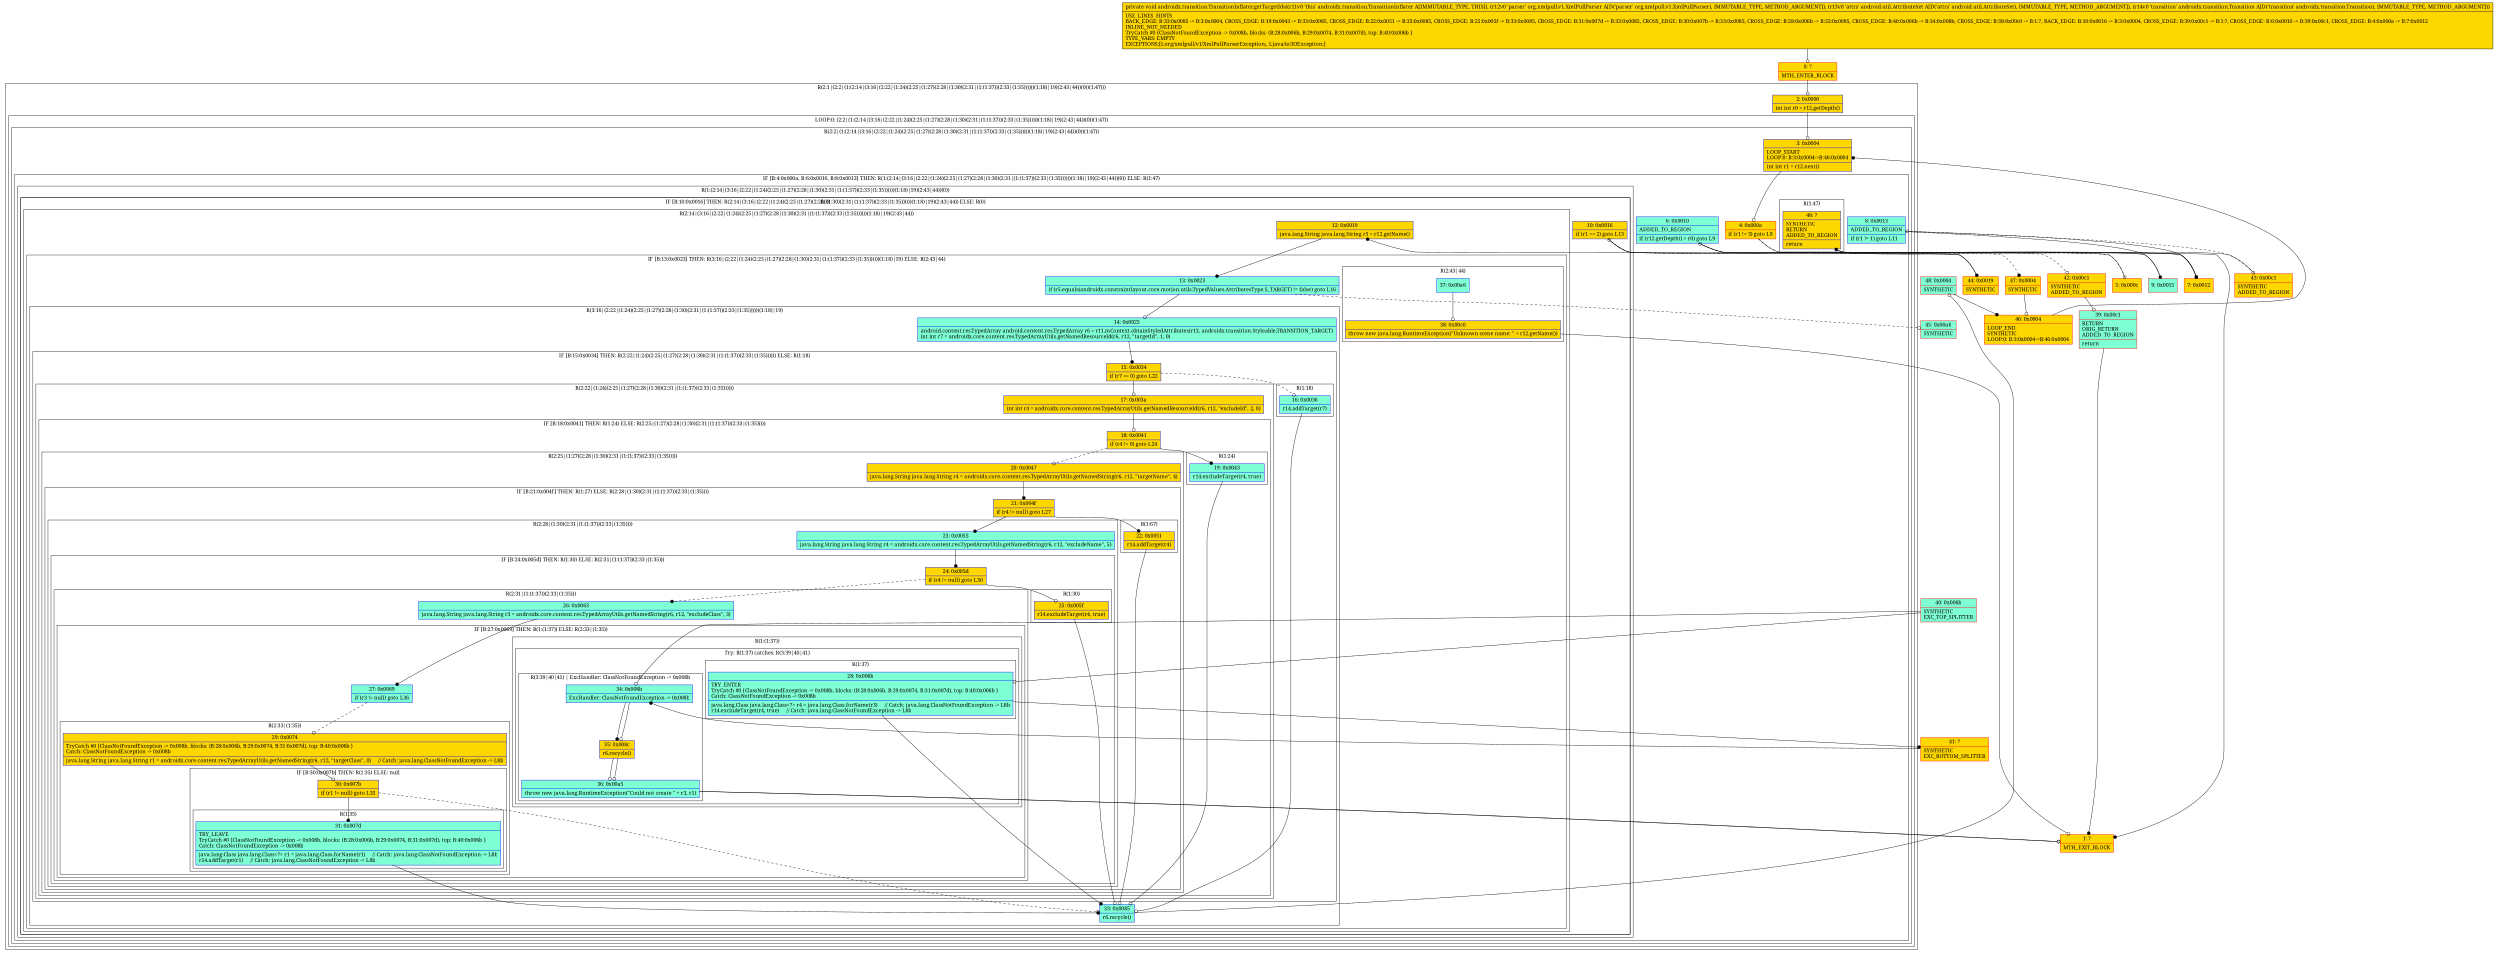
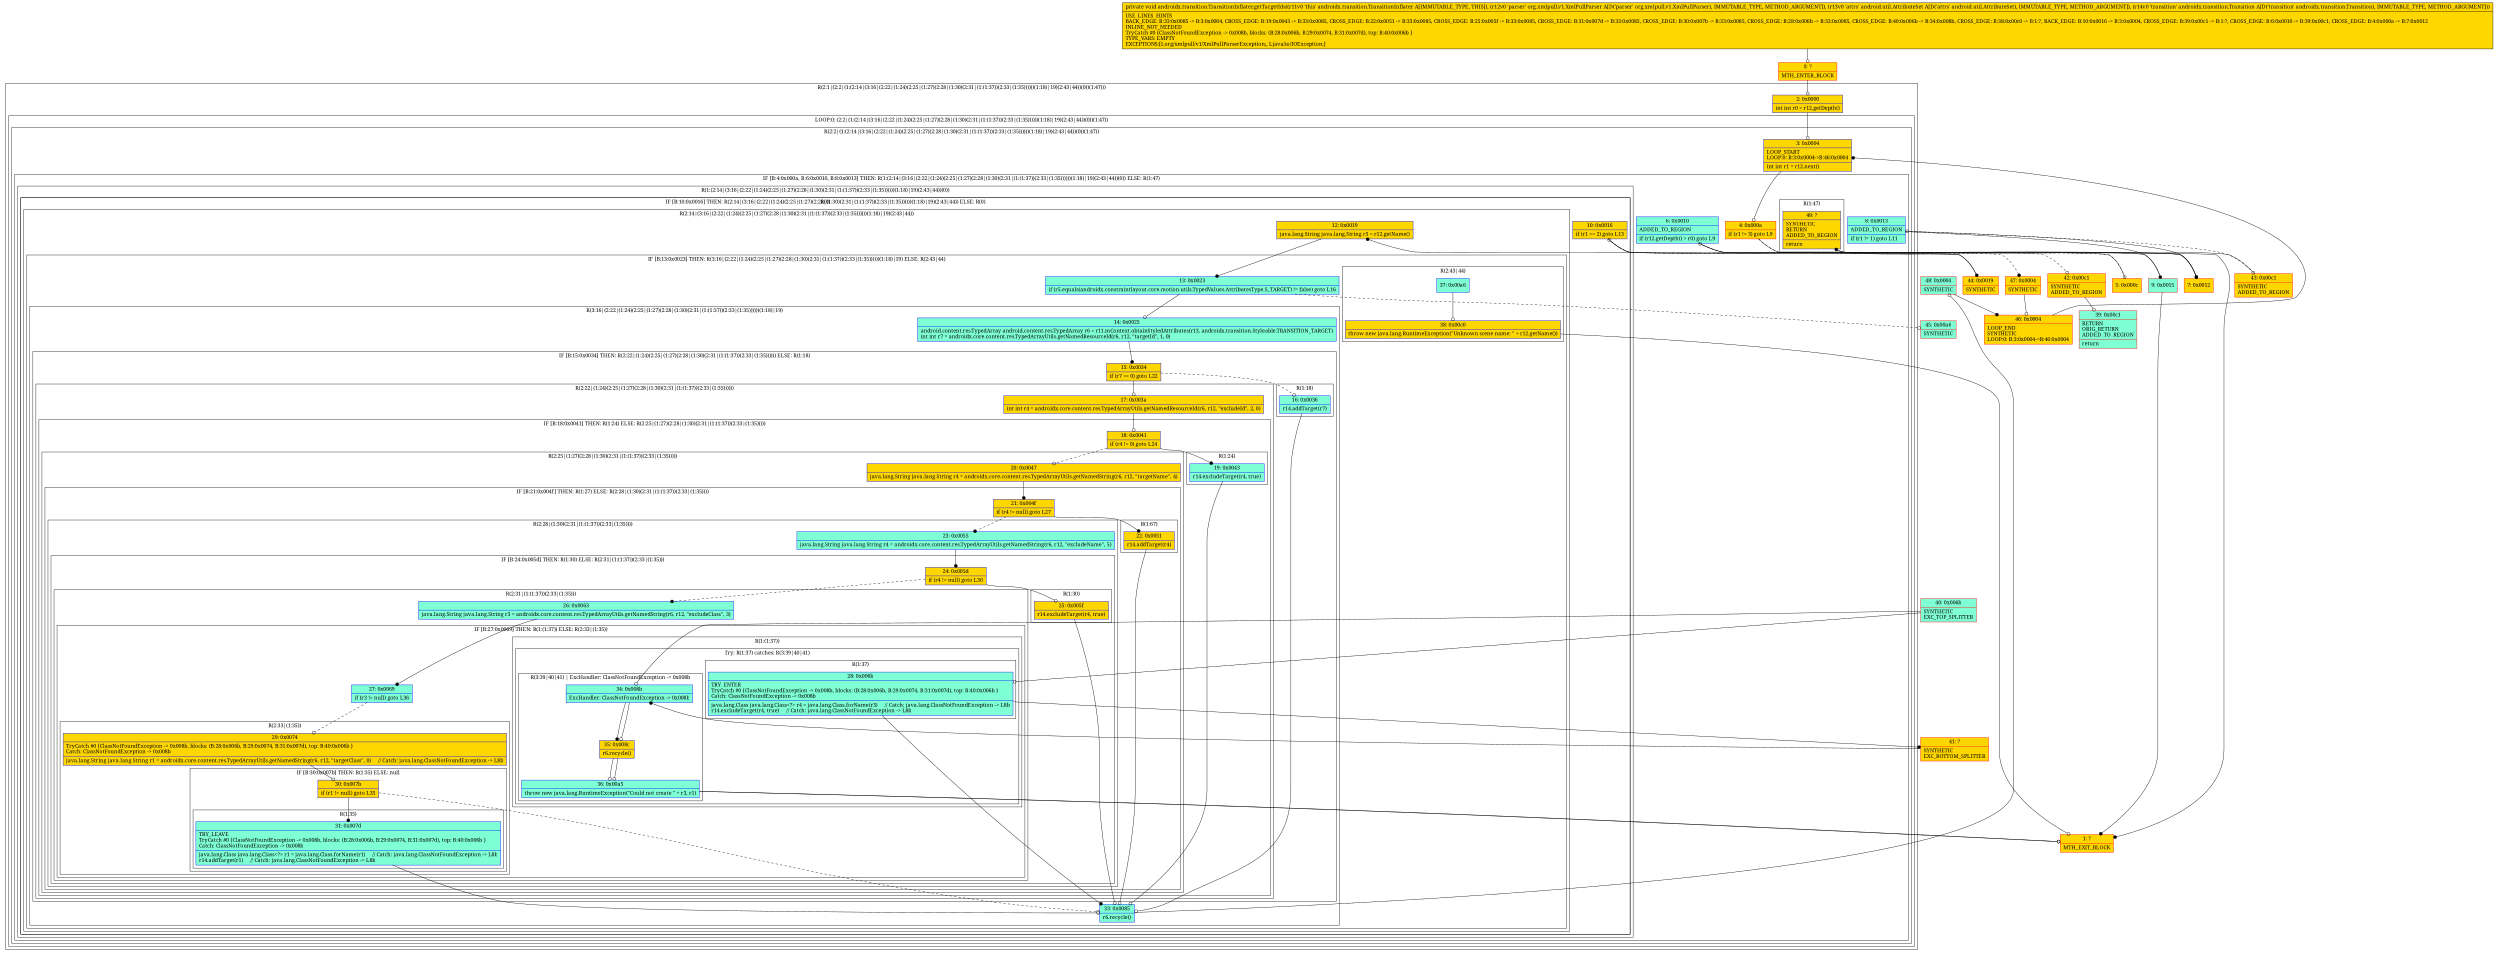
edge "21: 0x004f" -> "23: 0x0055": style solid -> dashed
edge "39: 0x00c1" -> "1: ?": now "9: 0x0015" -> "1: ?"
edge "31: 0x007d" -> "33: 0x0085": arrowhead dot -> odot
